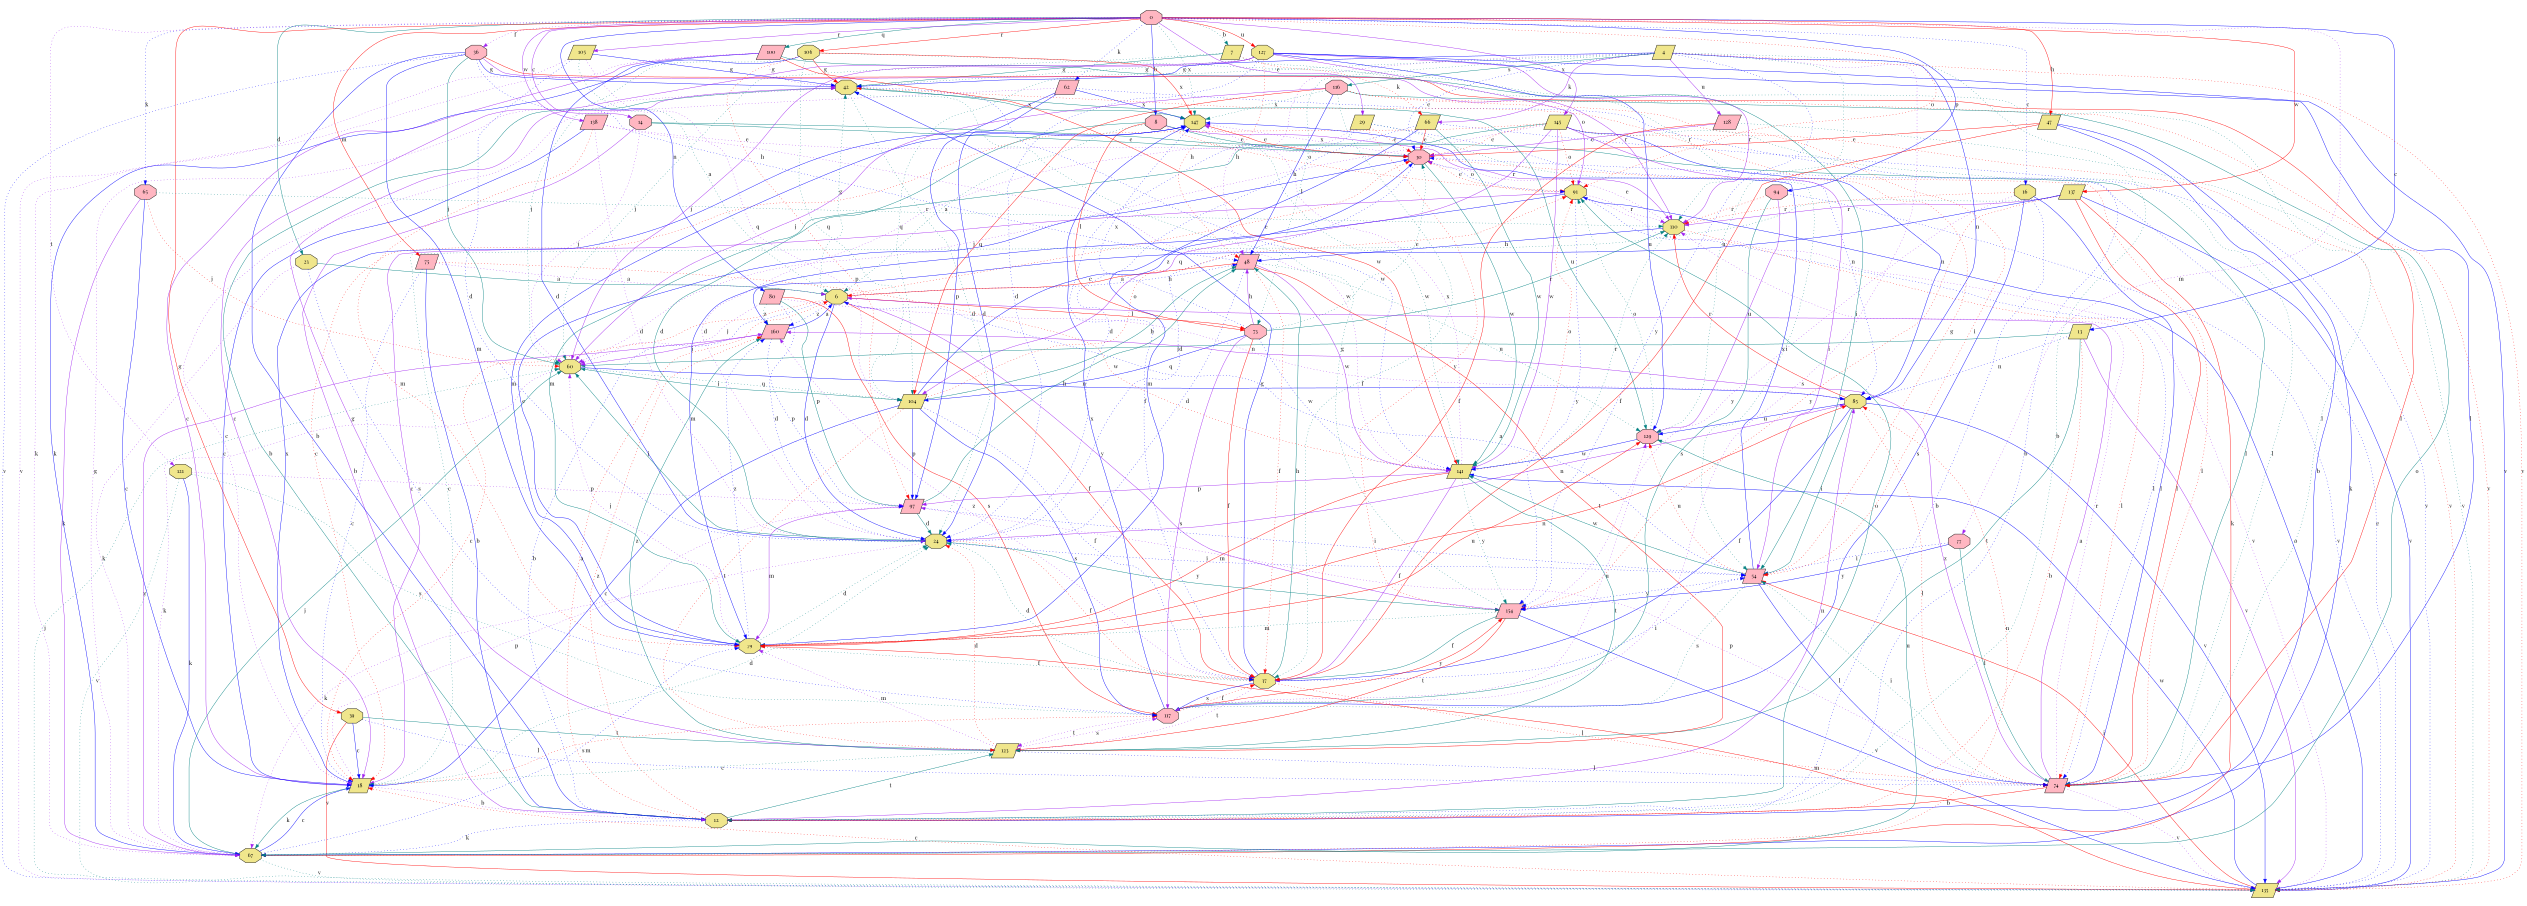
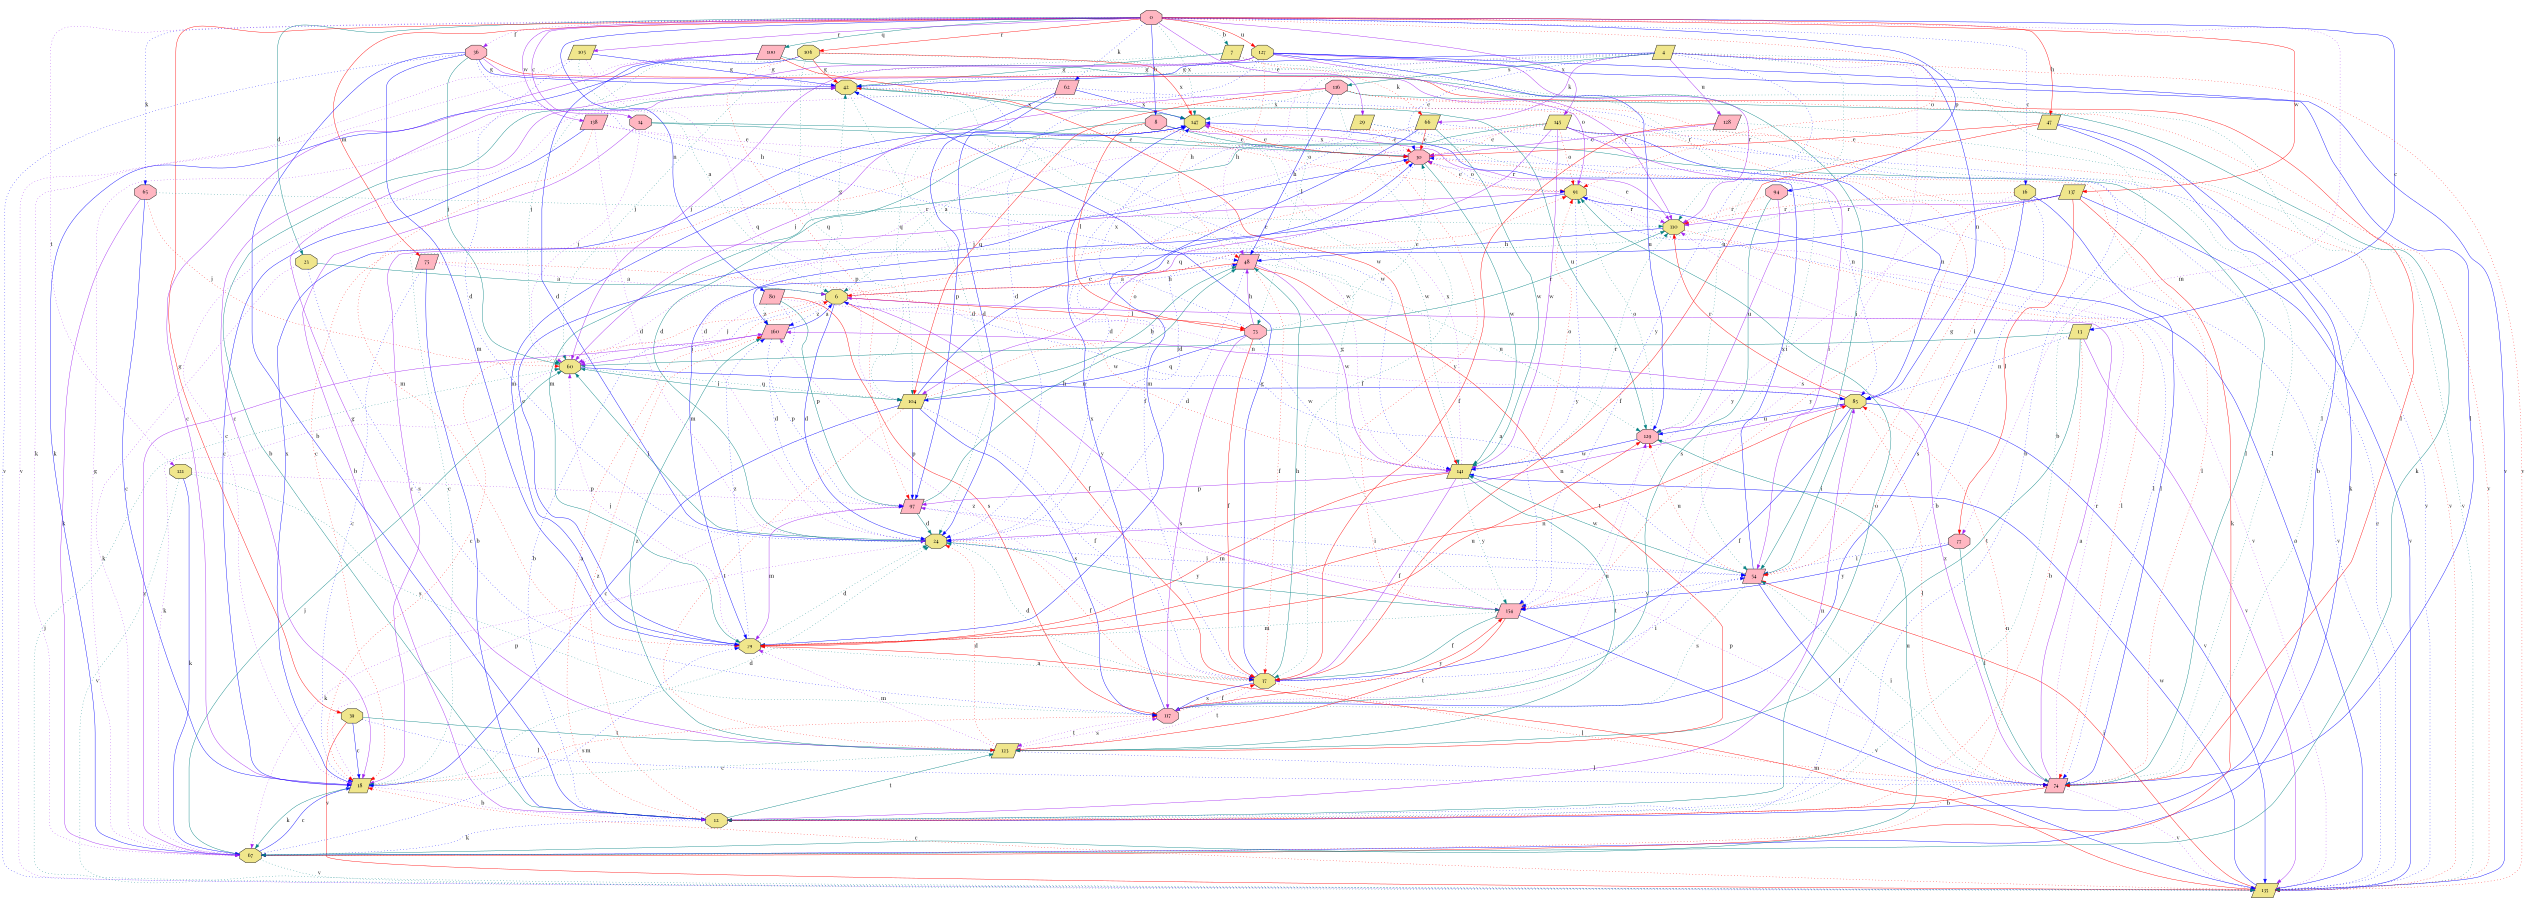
edge "116" -> "67": label "o" -> "k"
edge "137" -> "74": now "137" -> "77"
edge "79" -> "37": label "f" -> "a"
